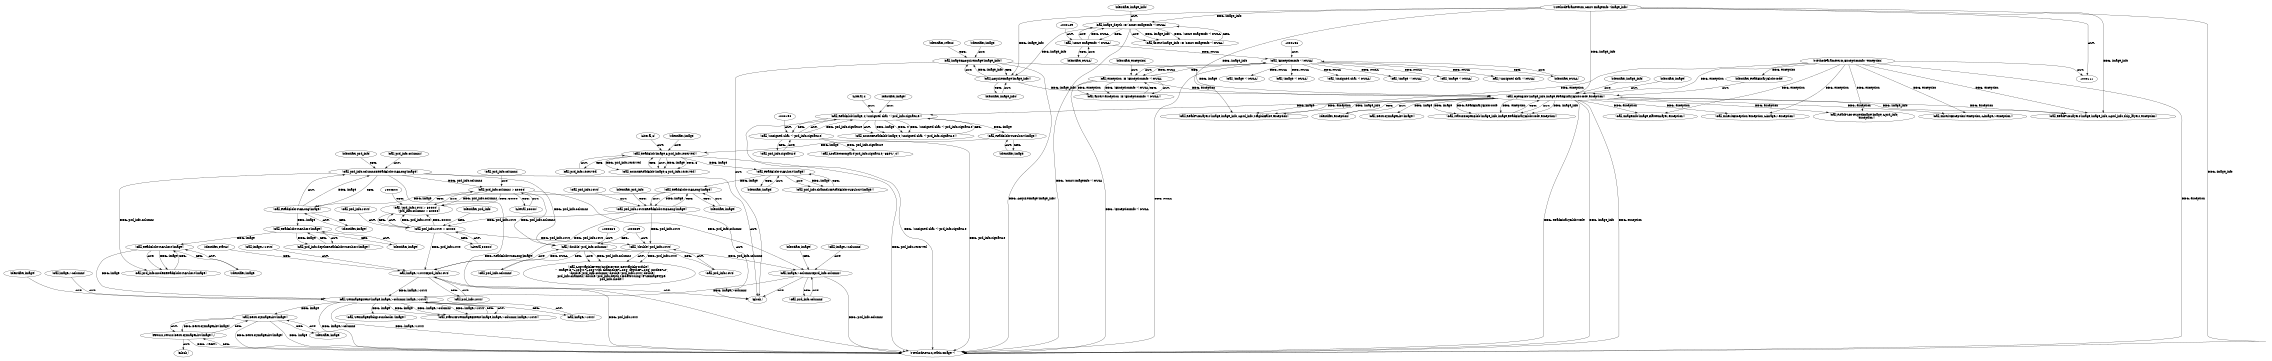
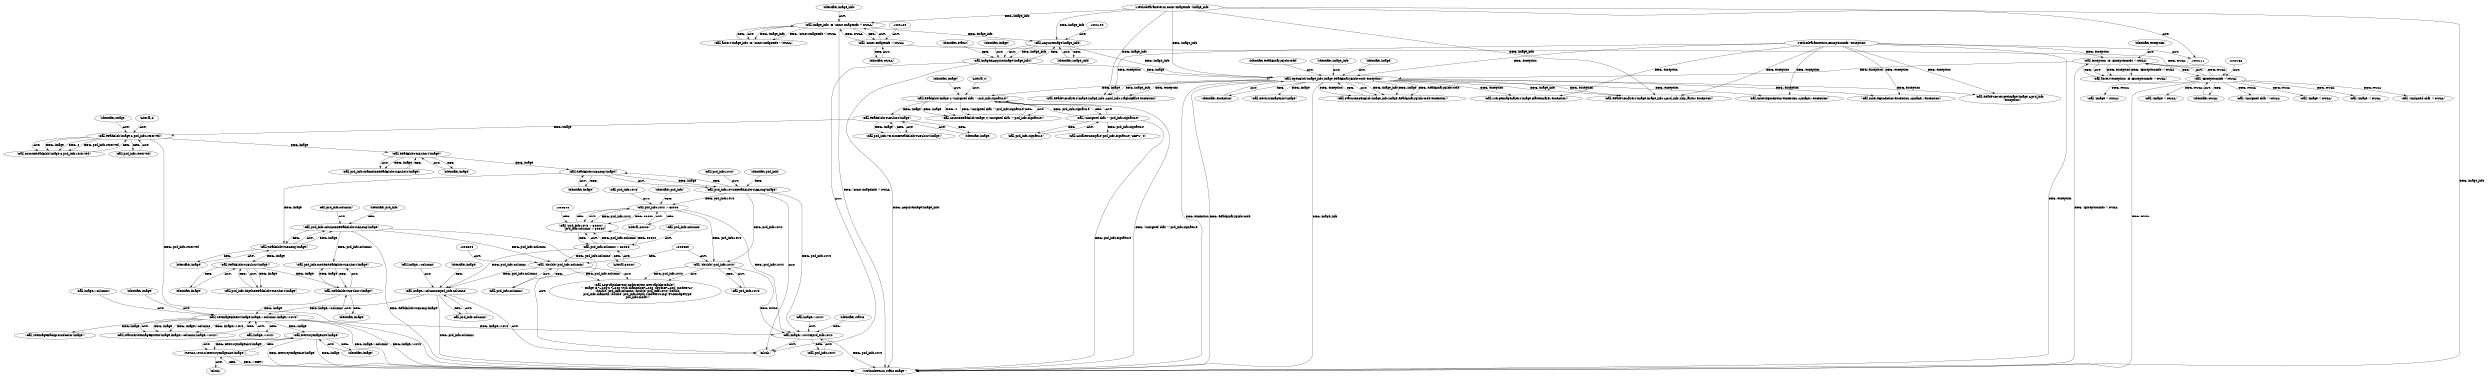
node "(Call,image_depth != (const ImageInfo *) NULL)": label "(Call,image_depth != (const ImageInfo *) NULL)" -> "(Call,image_info != (const ImageInfo *) NULL)"
edge "(MethodParameterIn,ExceptionInfo *exception)" -> "(Identifier,ReadBinaryBlobMode)": now "(MethodParameterIn,ExceptionInfo *exception)" -> "(Call,exception != (ExceptionInfo *) NULL)"
node "(Call,ImageInfo(image,FlattenLayer,exception))": label "(Call,ImageInfo(image,FlattenLayer,exception))" -> "(Call,MergeImageLayers(image,FlattenLayer,exception))"
edge "1000194" -> "(Call,(unsigned char *) psd_info.signature)": now "1000194" -> "(Call,AcquireImage(image_info))"
node "(Call,psd_info.version=ReadBlobMSBShort(image))": added
edge "(Call,psd_info.columns=ReadBlobMSBLong(image))" -> "(Call,psd_info.columns > 30000)": removed, label "DDG: psd_info.columns"
edge "(Call,image->rows=psd_info.rows)" -> "(Call,SetImageExtent(image,image->columns,image->rows))": reversed
